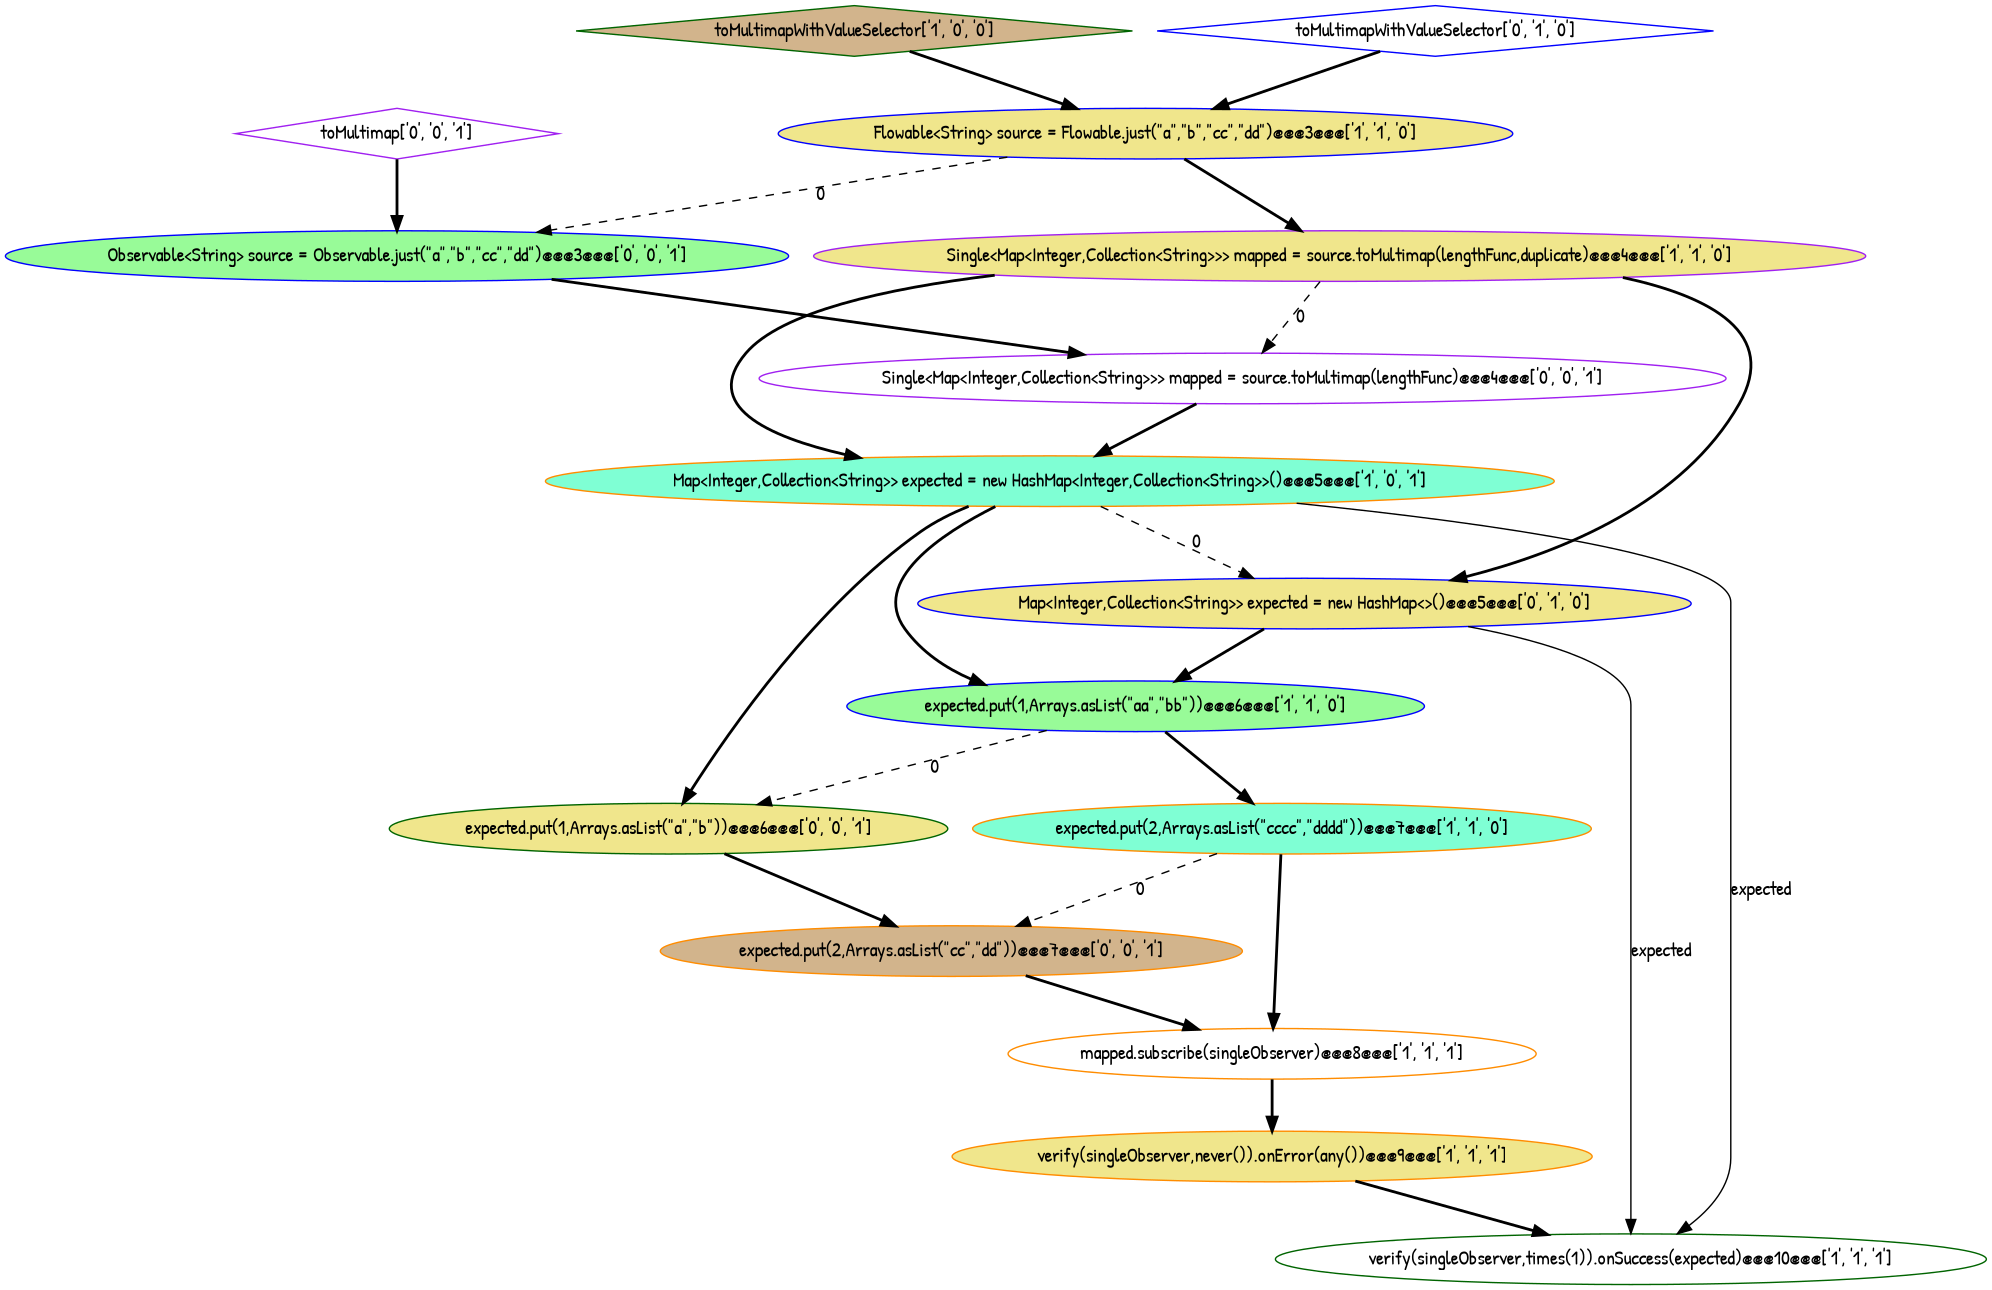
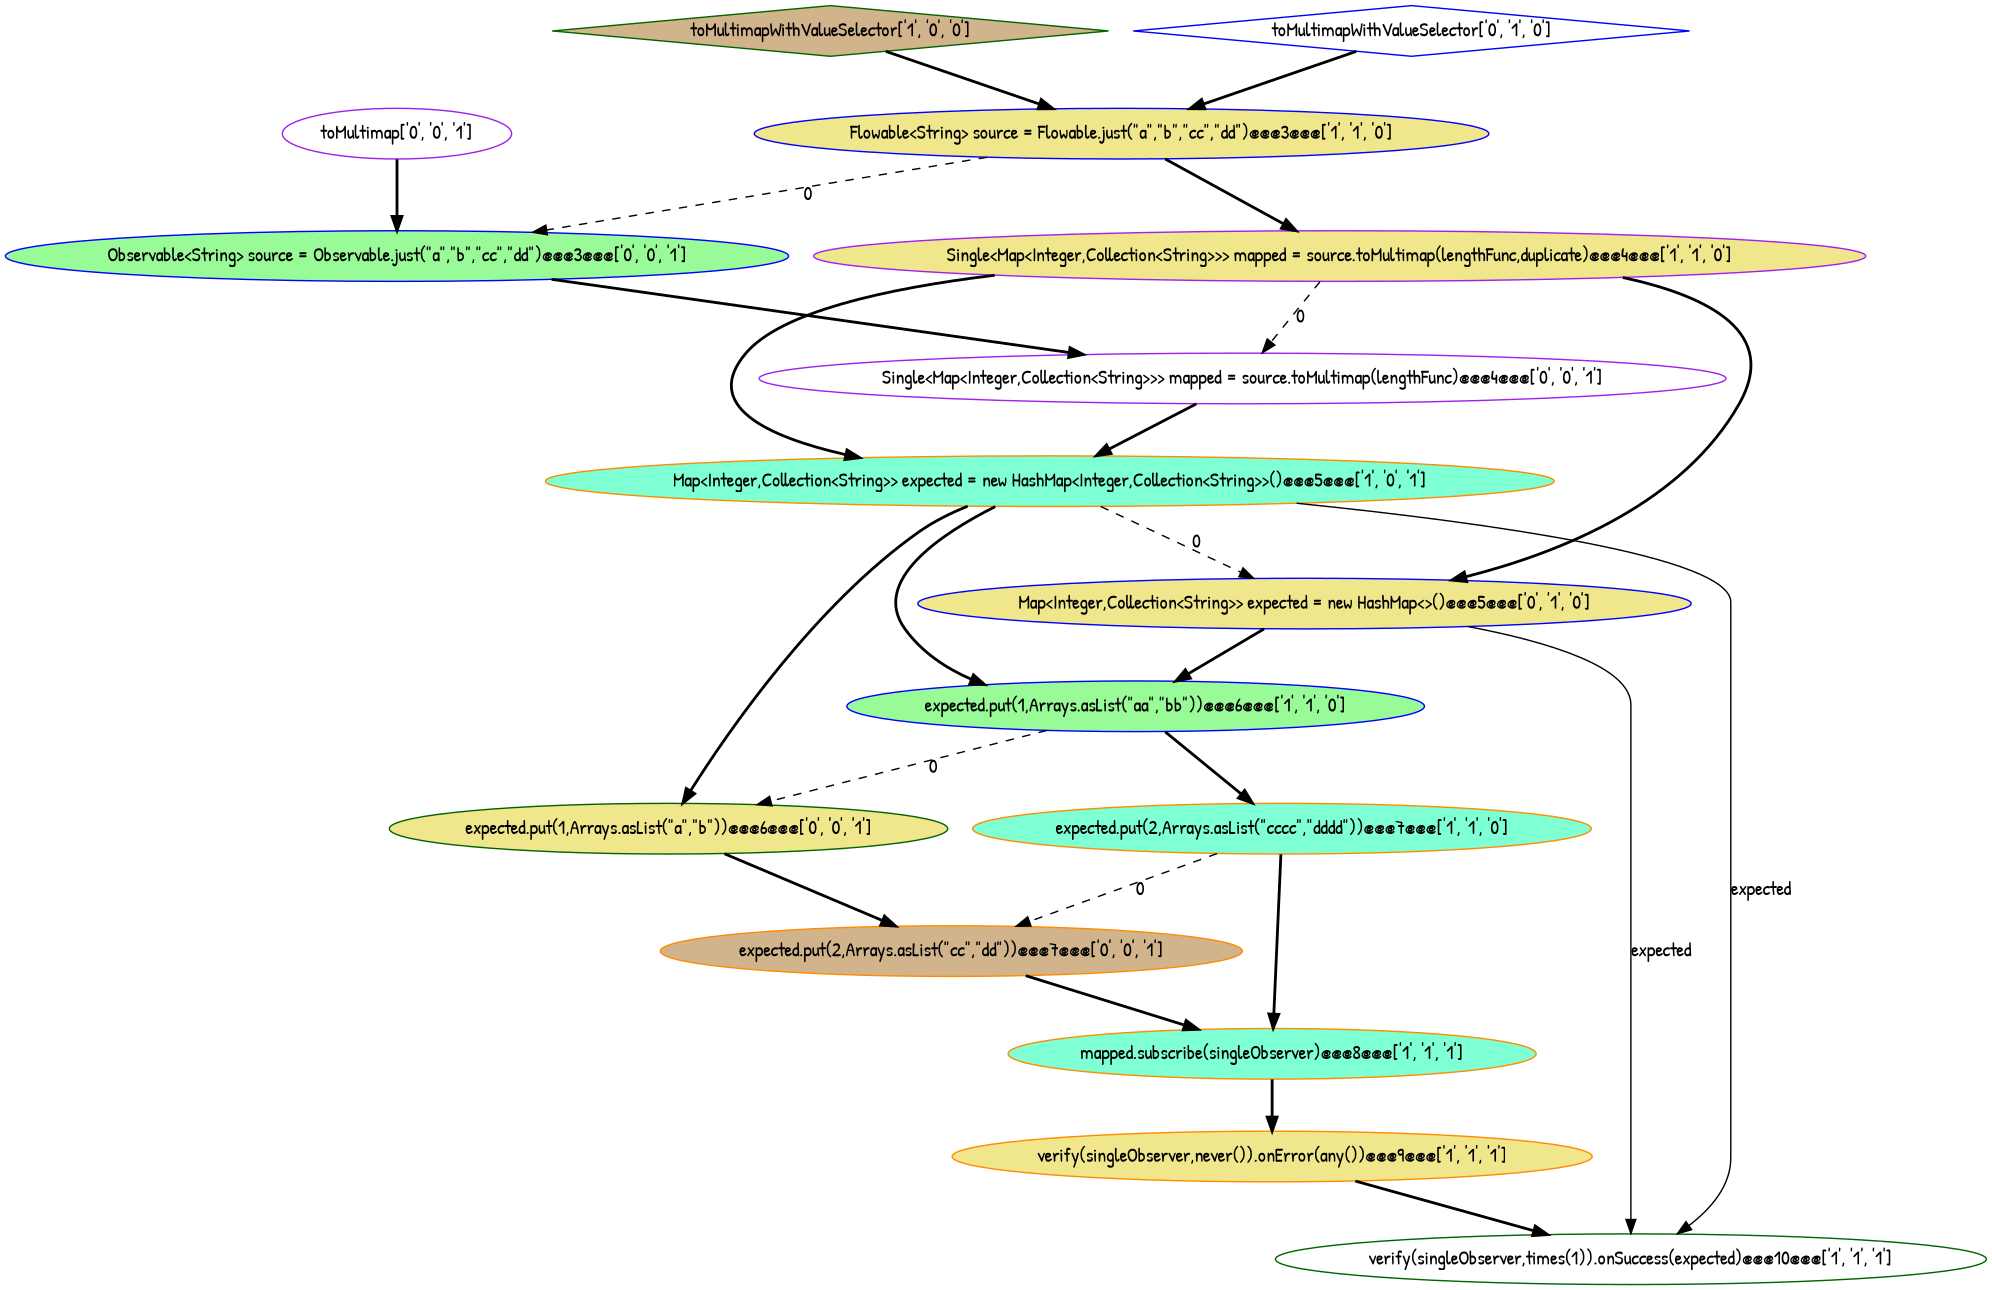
node "toMultimap['0', '0', '1']": shape diamond -> ellipse
node "mapped.subscribe(singleObserver)@@@8@@@['1', '1', '1']": fillcolor white -> aquamarine
